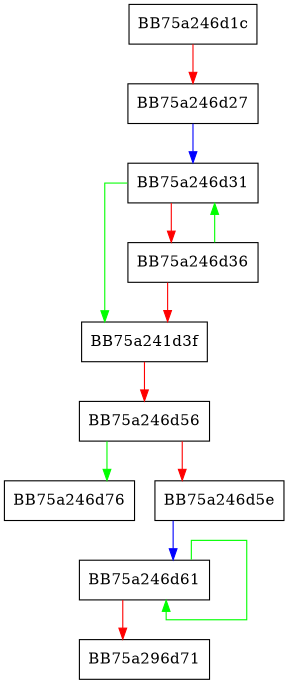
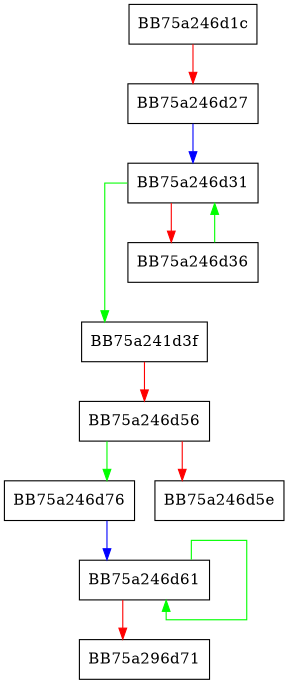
edge "BB75a246d36" -> "BB75a241d3f": removed
edge "BB75a246d5e" -> "BB75a246d61": now "BB75a246d76" -> "BB75a246d61"
